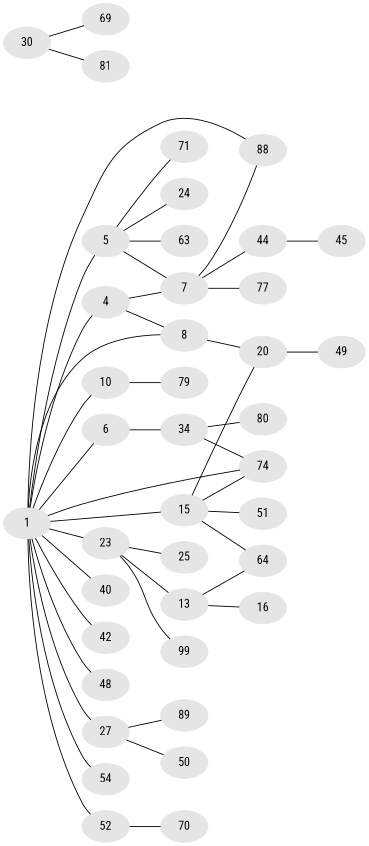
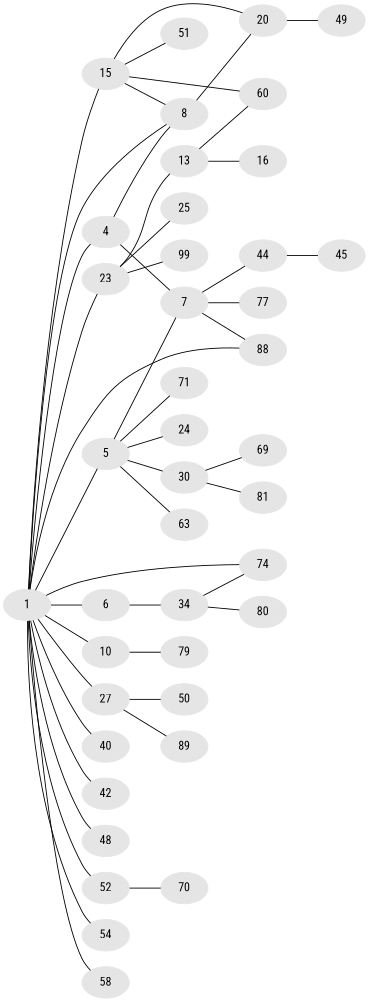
edge "5" -- "30": added
edge "74" -- "15": now "8" -- "15"
node "64": label "64" -> "60"
node "58": added
